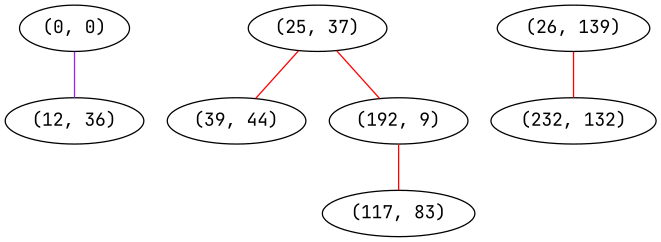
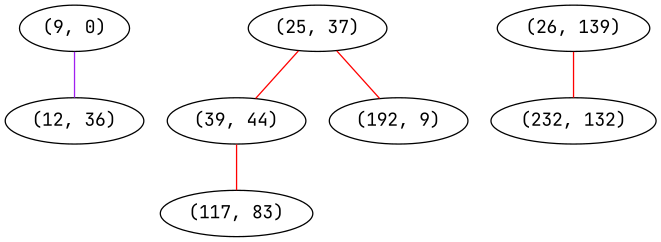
node "(0, 0)": label "(0, 0)" -> "(9, 0)"
edge "(192, 9)" -- "(117, 83)": now "(39, 44)" -- "(117, 83)"
